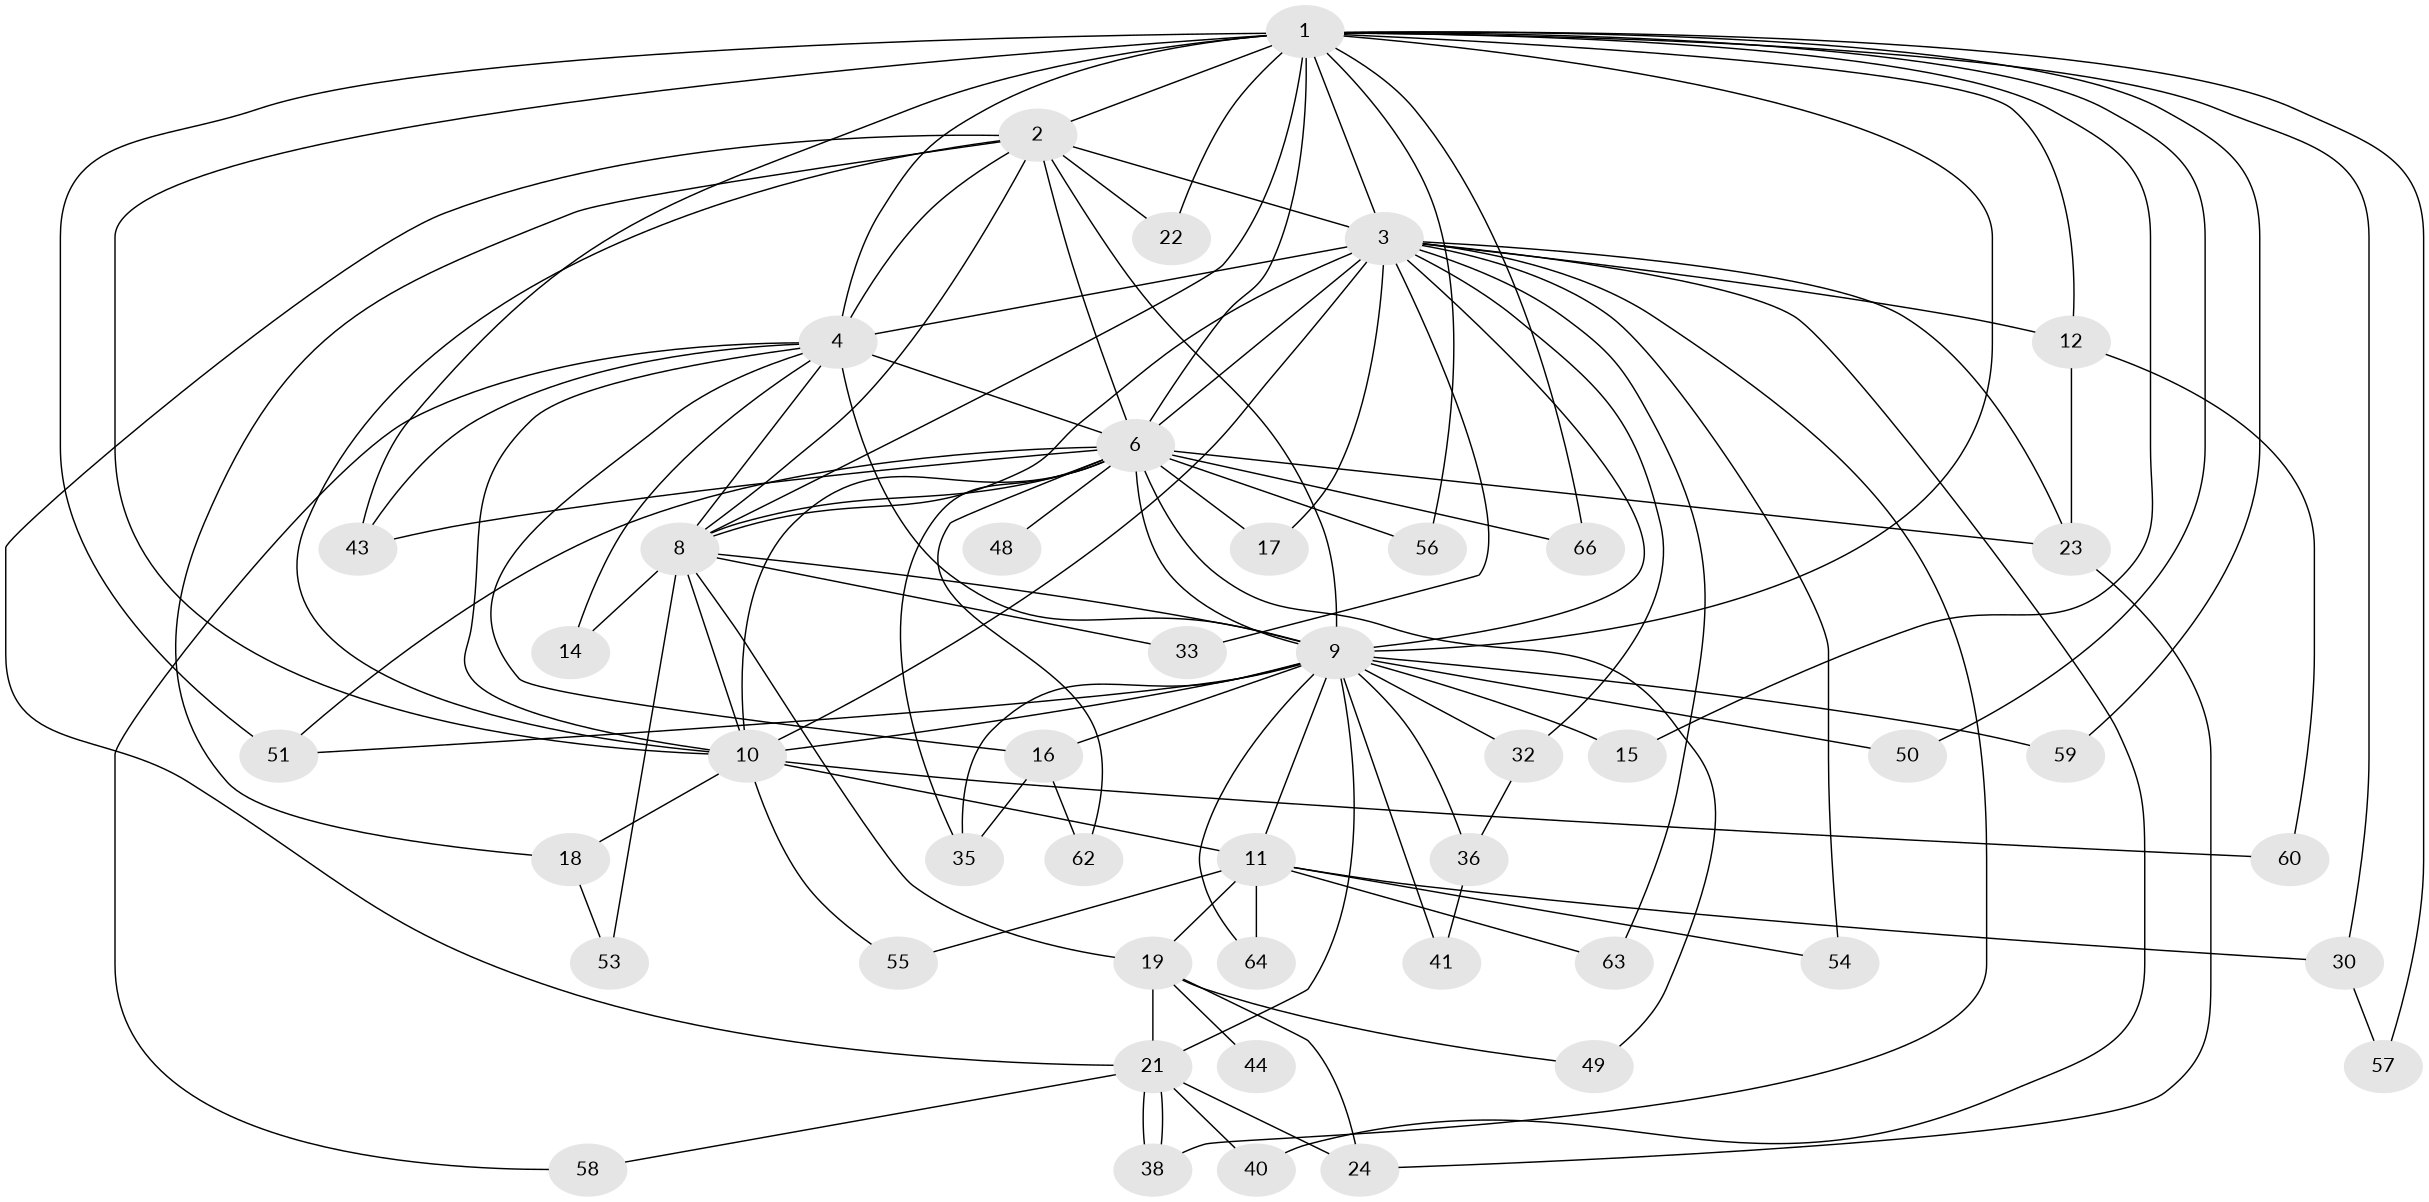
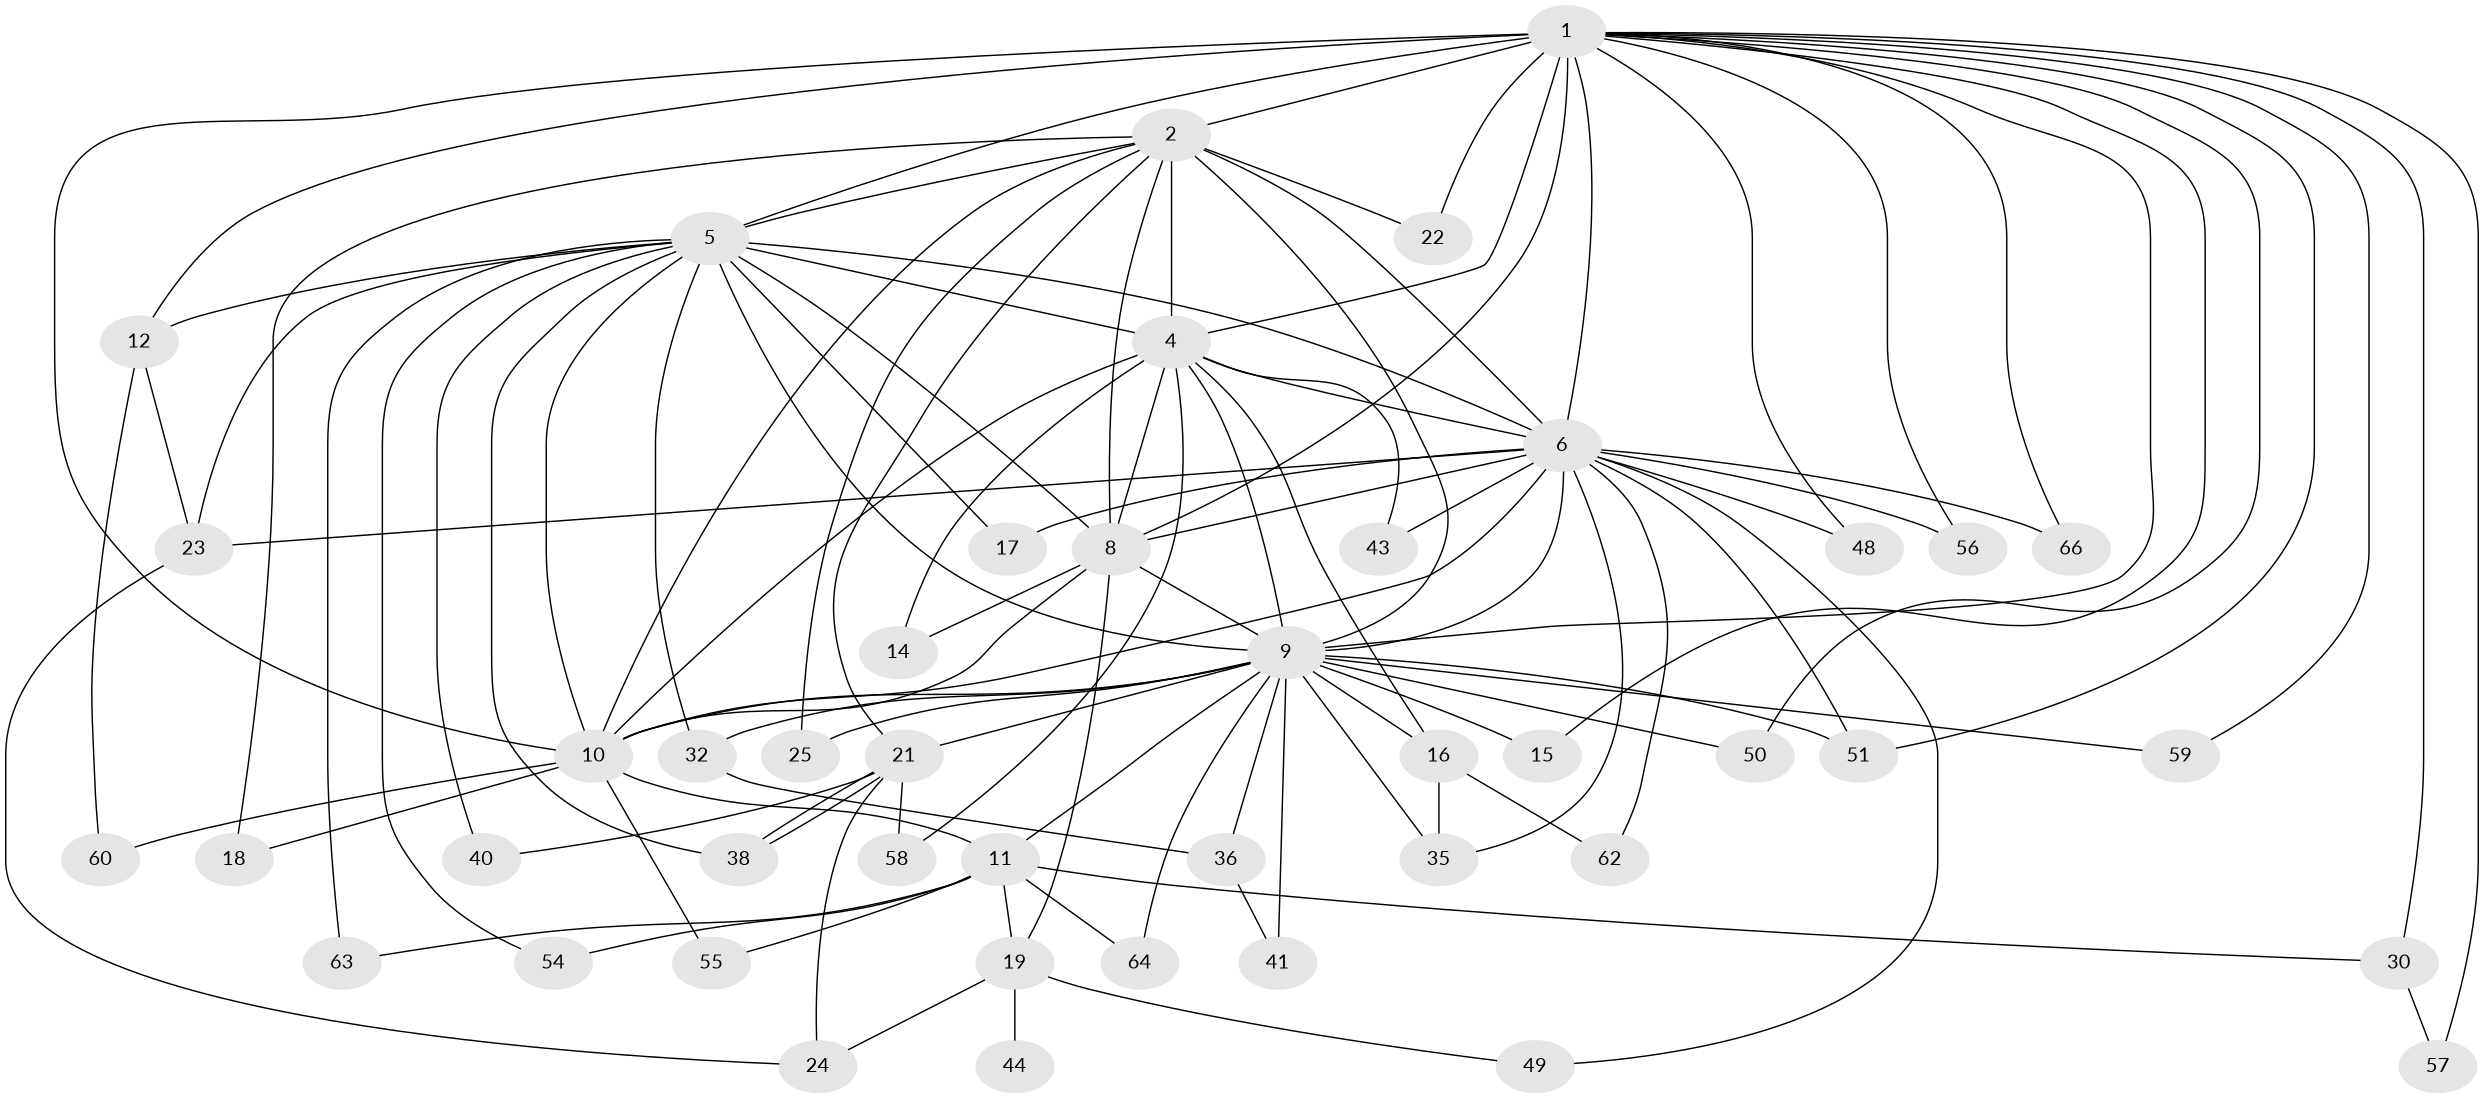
edge "1" -- "43": now "1" -- "48"
node "3": label "3" -> "5"
node "33": removed
node "25": added
node "53": removed
edge "19" -- "21": removed
